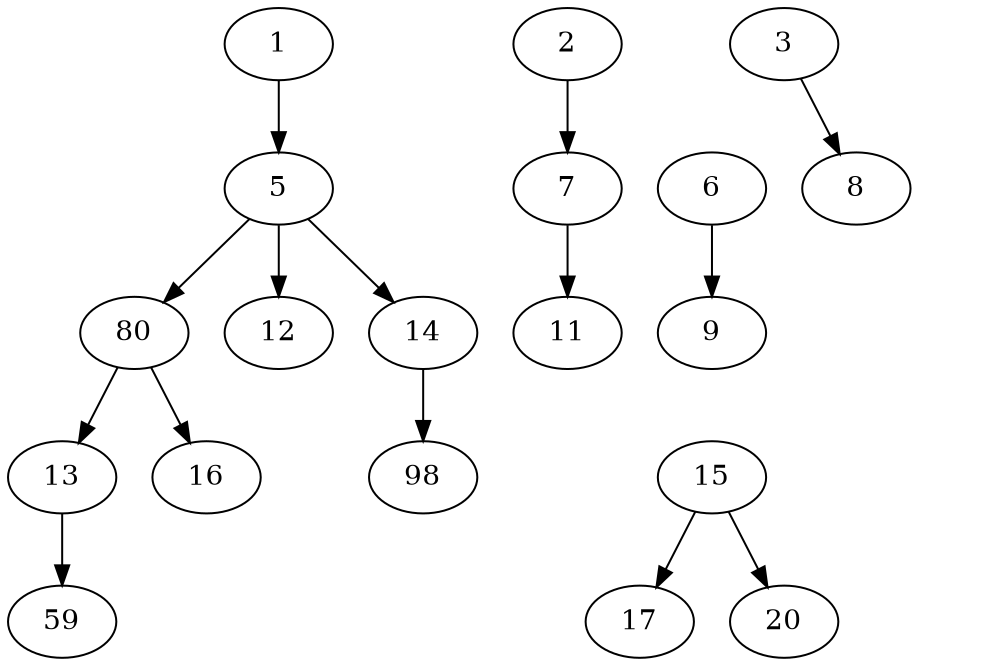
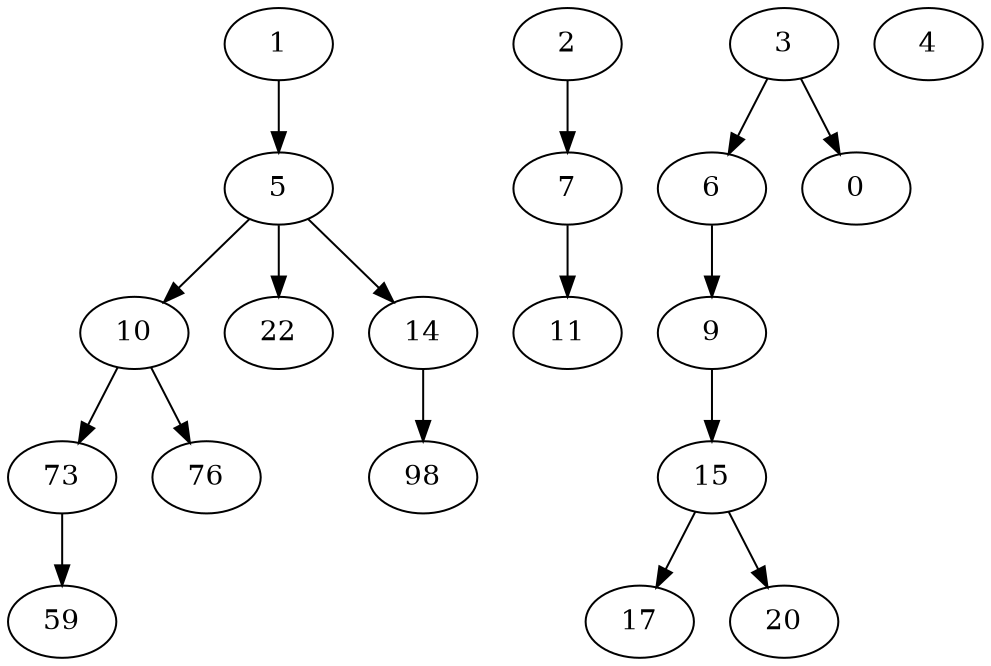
node "4": added
edge "3" -> "6": added
node "8": label "8" -> "0"
node "80": label "80" -> "10"
node "12": label "12" -> "22"
edge "9" -> "15": added
node "13": label "13" -> "73"
node "16": label "16" -> "76"
